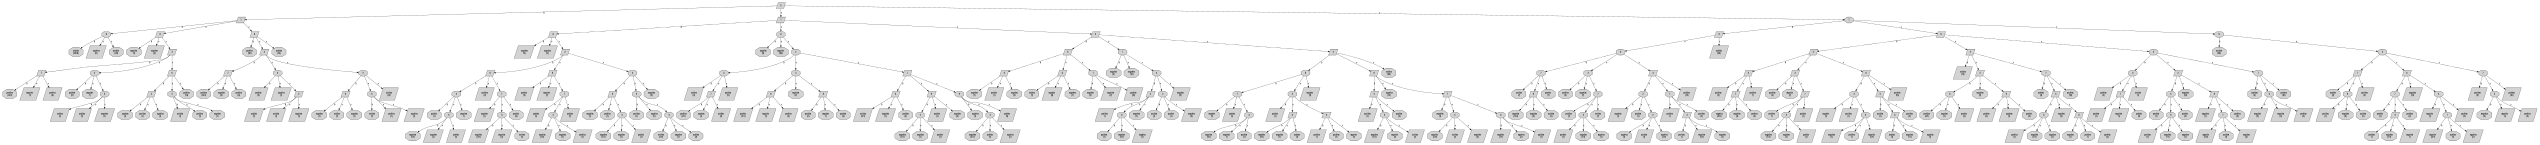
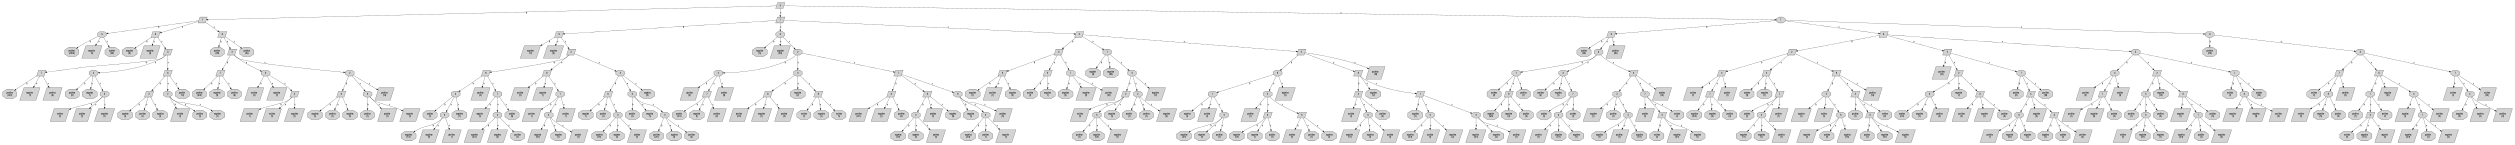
node "negative (50)": shape octagon -> parallelogram
node "positive (30)": added
node "positive (38)": shape octagon -> parallelogram
node "negative (9)": removed
